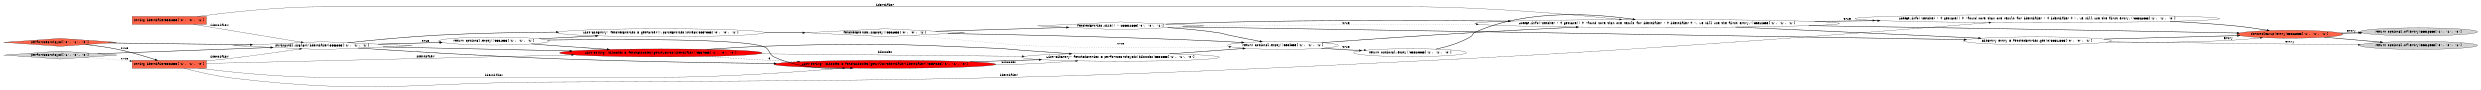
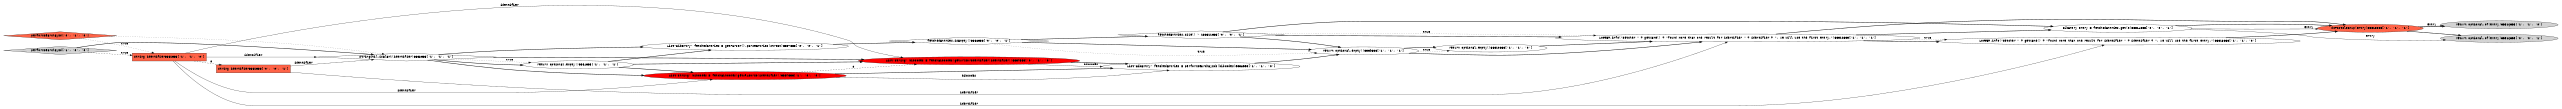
edge "performSearchById['0', '1', '0']" -> "StringUtil.isBlank(identifier)@@@3@@@['1', '1', '1']": style bold -> dotted
edge "performSearchById['0', '1', '0']" -> "String identifier@@@2@@@['1', '1', '0']": style bold -> dotted
edge "performSearchById['1', '0', '0']" -> "String identifier@@@2@@@['1', '1', '0']": style dotted -> dashed
edge "String identifier@@@2@@@['1', '1', '0']" -> "String identifier@@@2@@@['0', '0', '1']": added, label "0"
